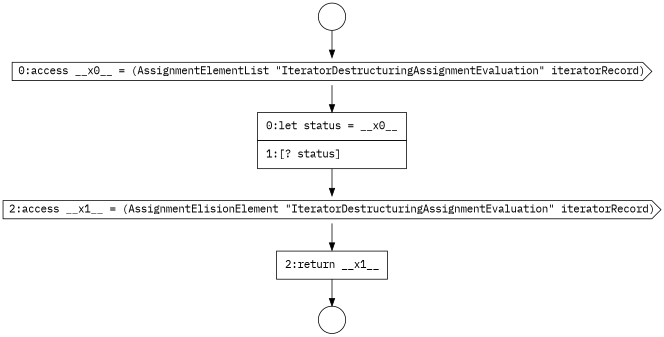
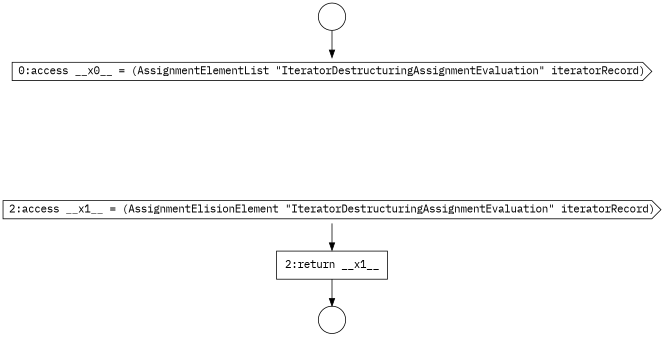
node "0:let status = __x0__": removed
